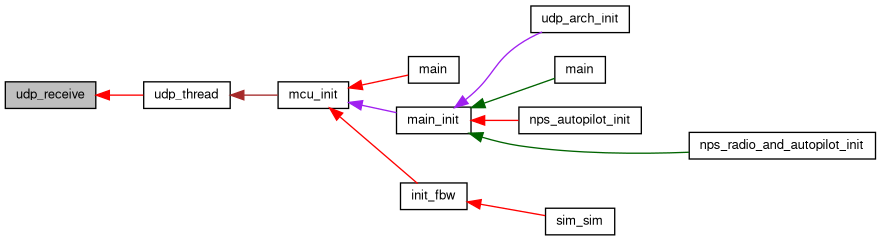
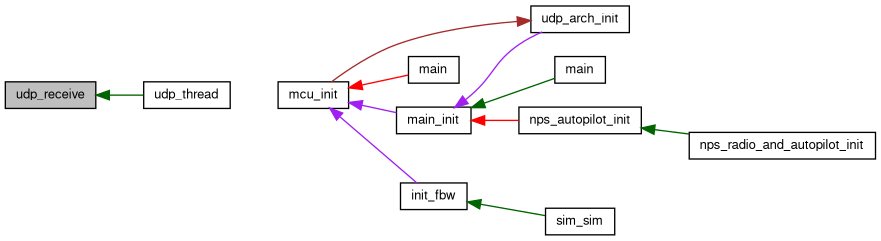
edge "udp_thread" -> "udp_receive": color red -> darkgreen
edge "mcu_init" -> "udp_thread": now "mcu_init" -> "udp_arch_init"
edge "init_fbw" -> "mcu_init": color red -> purple
edge "nps_radio_and_autopilot_init" -> "main_init": now "nps_radio_and_autopilot_init" -> "nps_autopilot_init"
edge "sim_sim" -> "init_fbw": color red -> darkgreen
